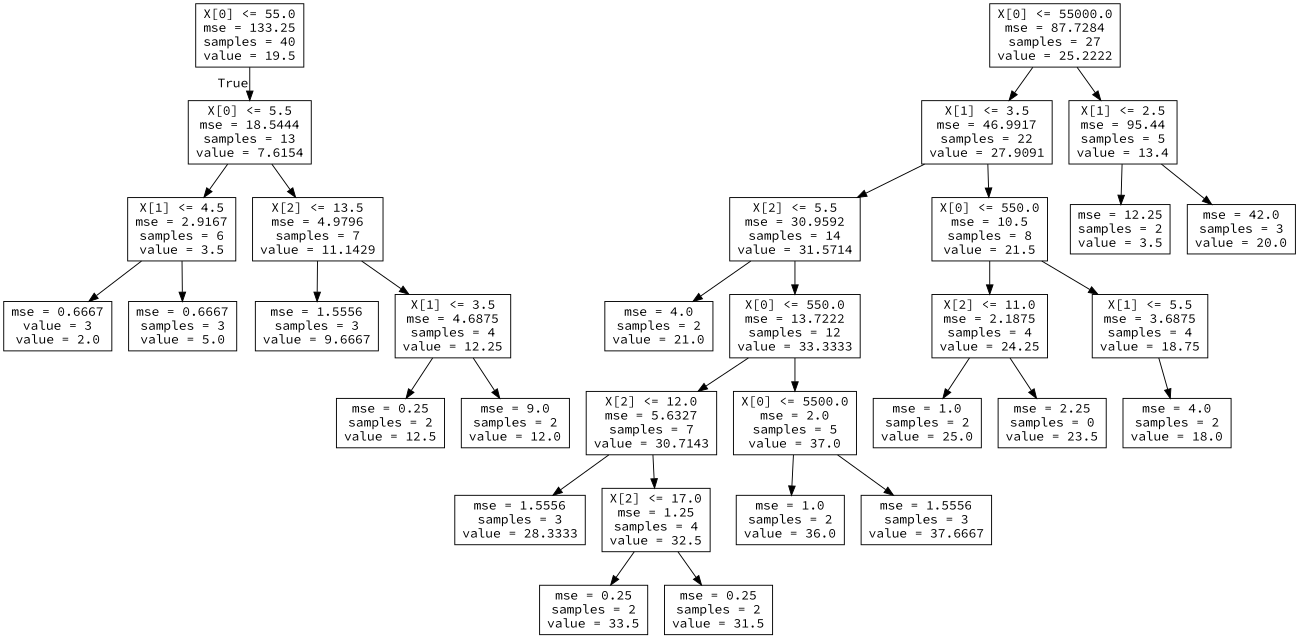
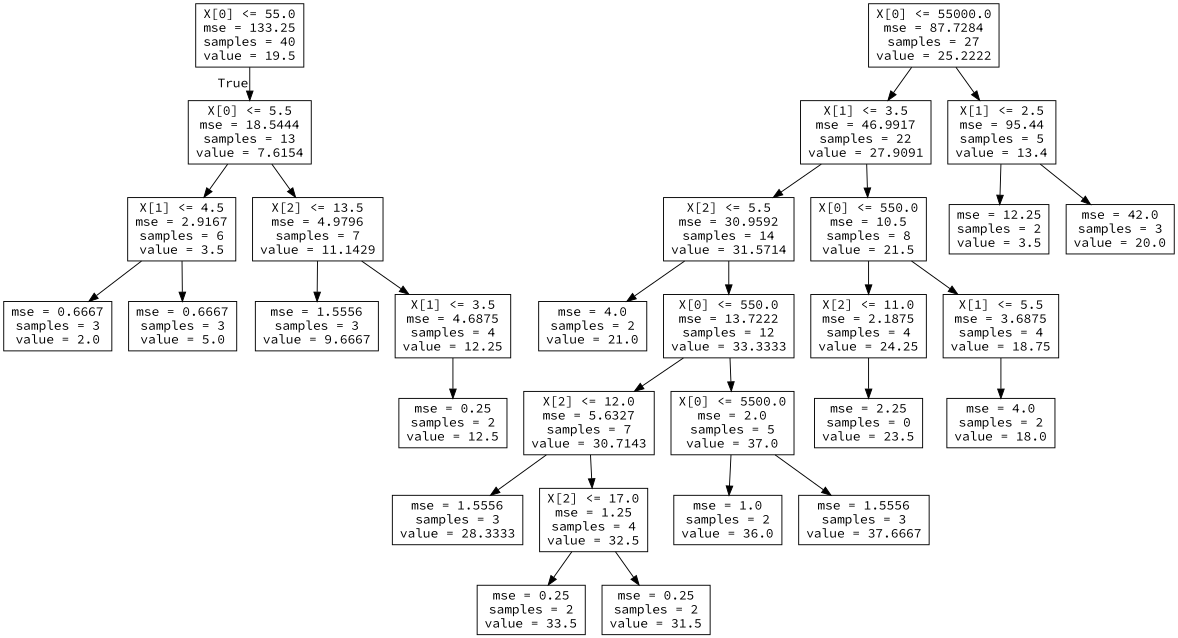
node "mse = 0.6667 value = 3 value = 2.0": label "mse = 0.6667 value = 3 value = 2.0" -> "mse = 0.6667 samples = 3 value = 2.0"
node "mse = 9.0 samples = 2 value = 12.0": removed
node "mse = 1.0 samples = 2 value = 25.0": removed
